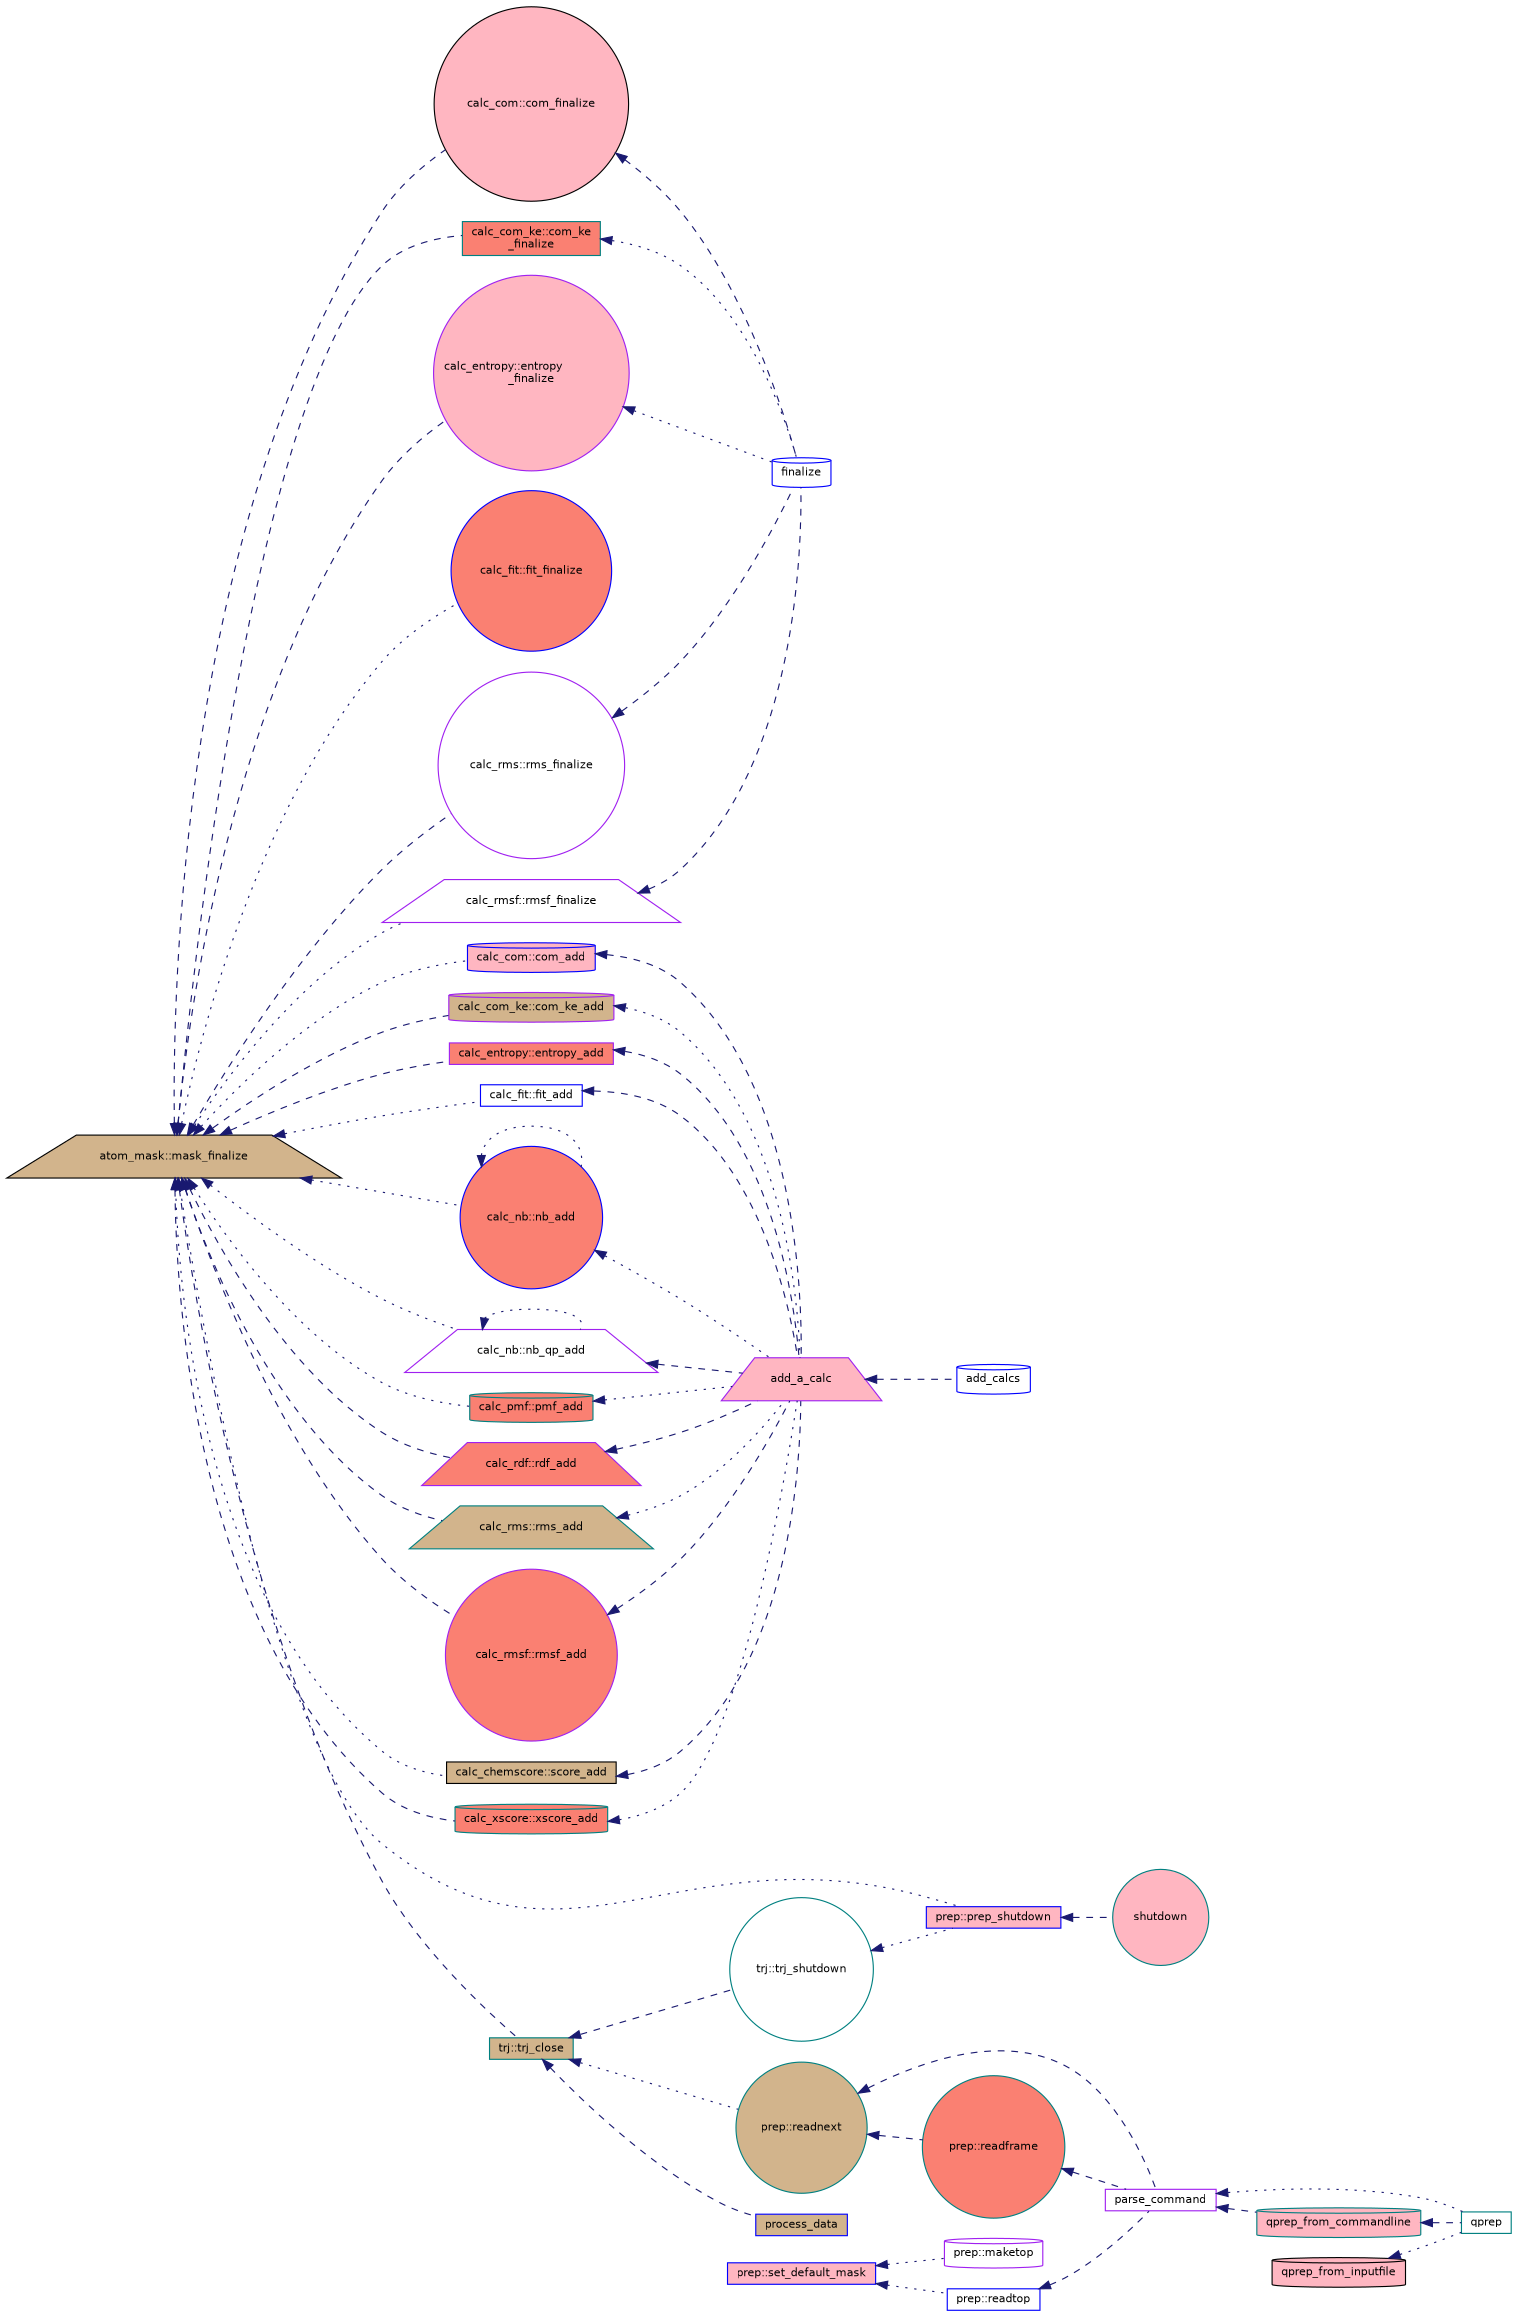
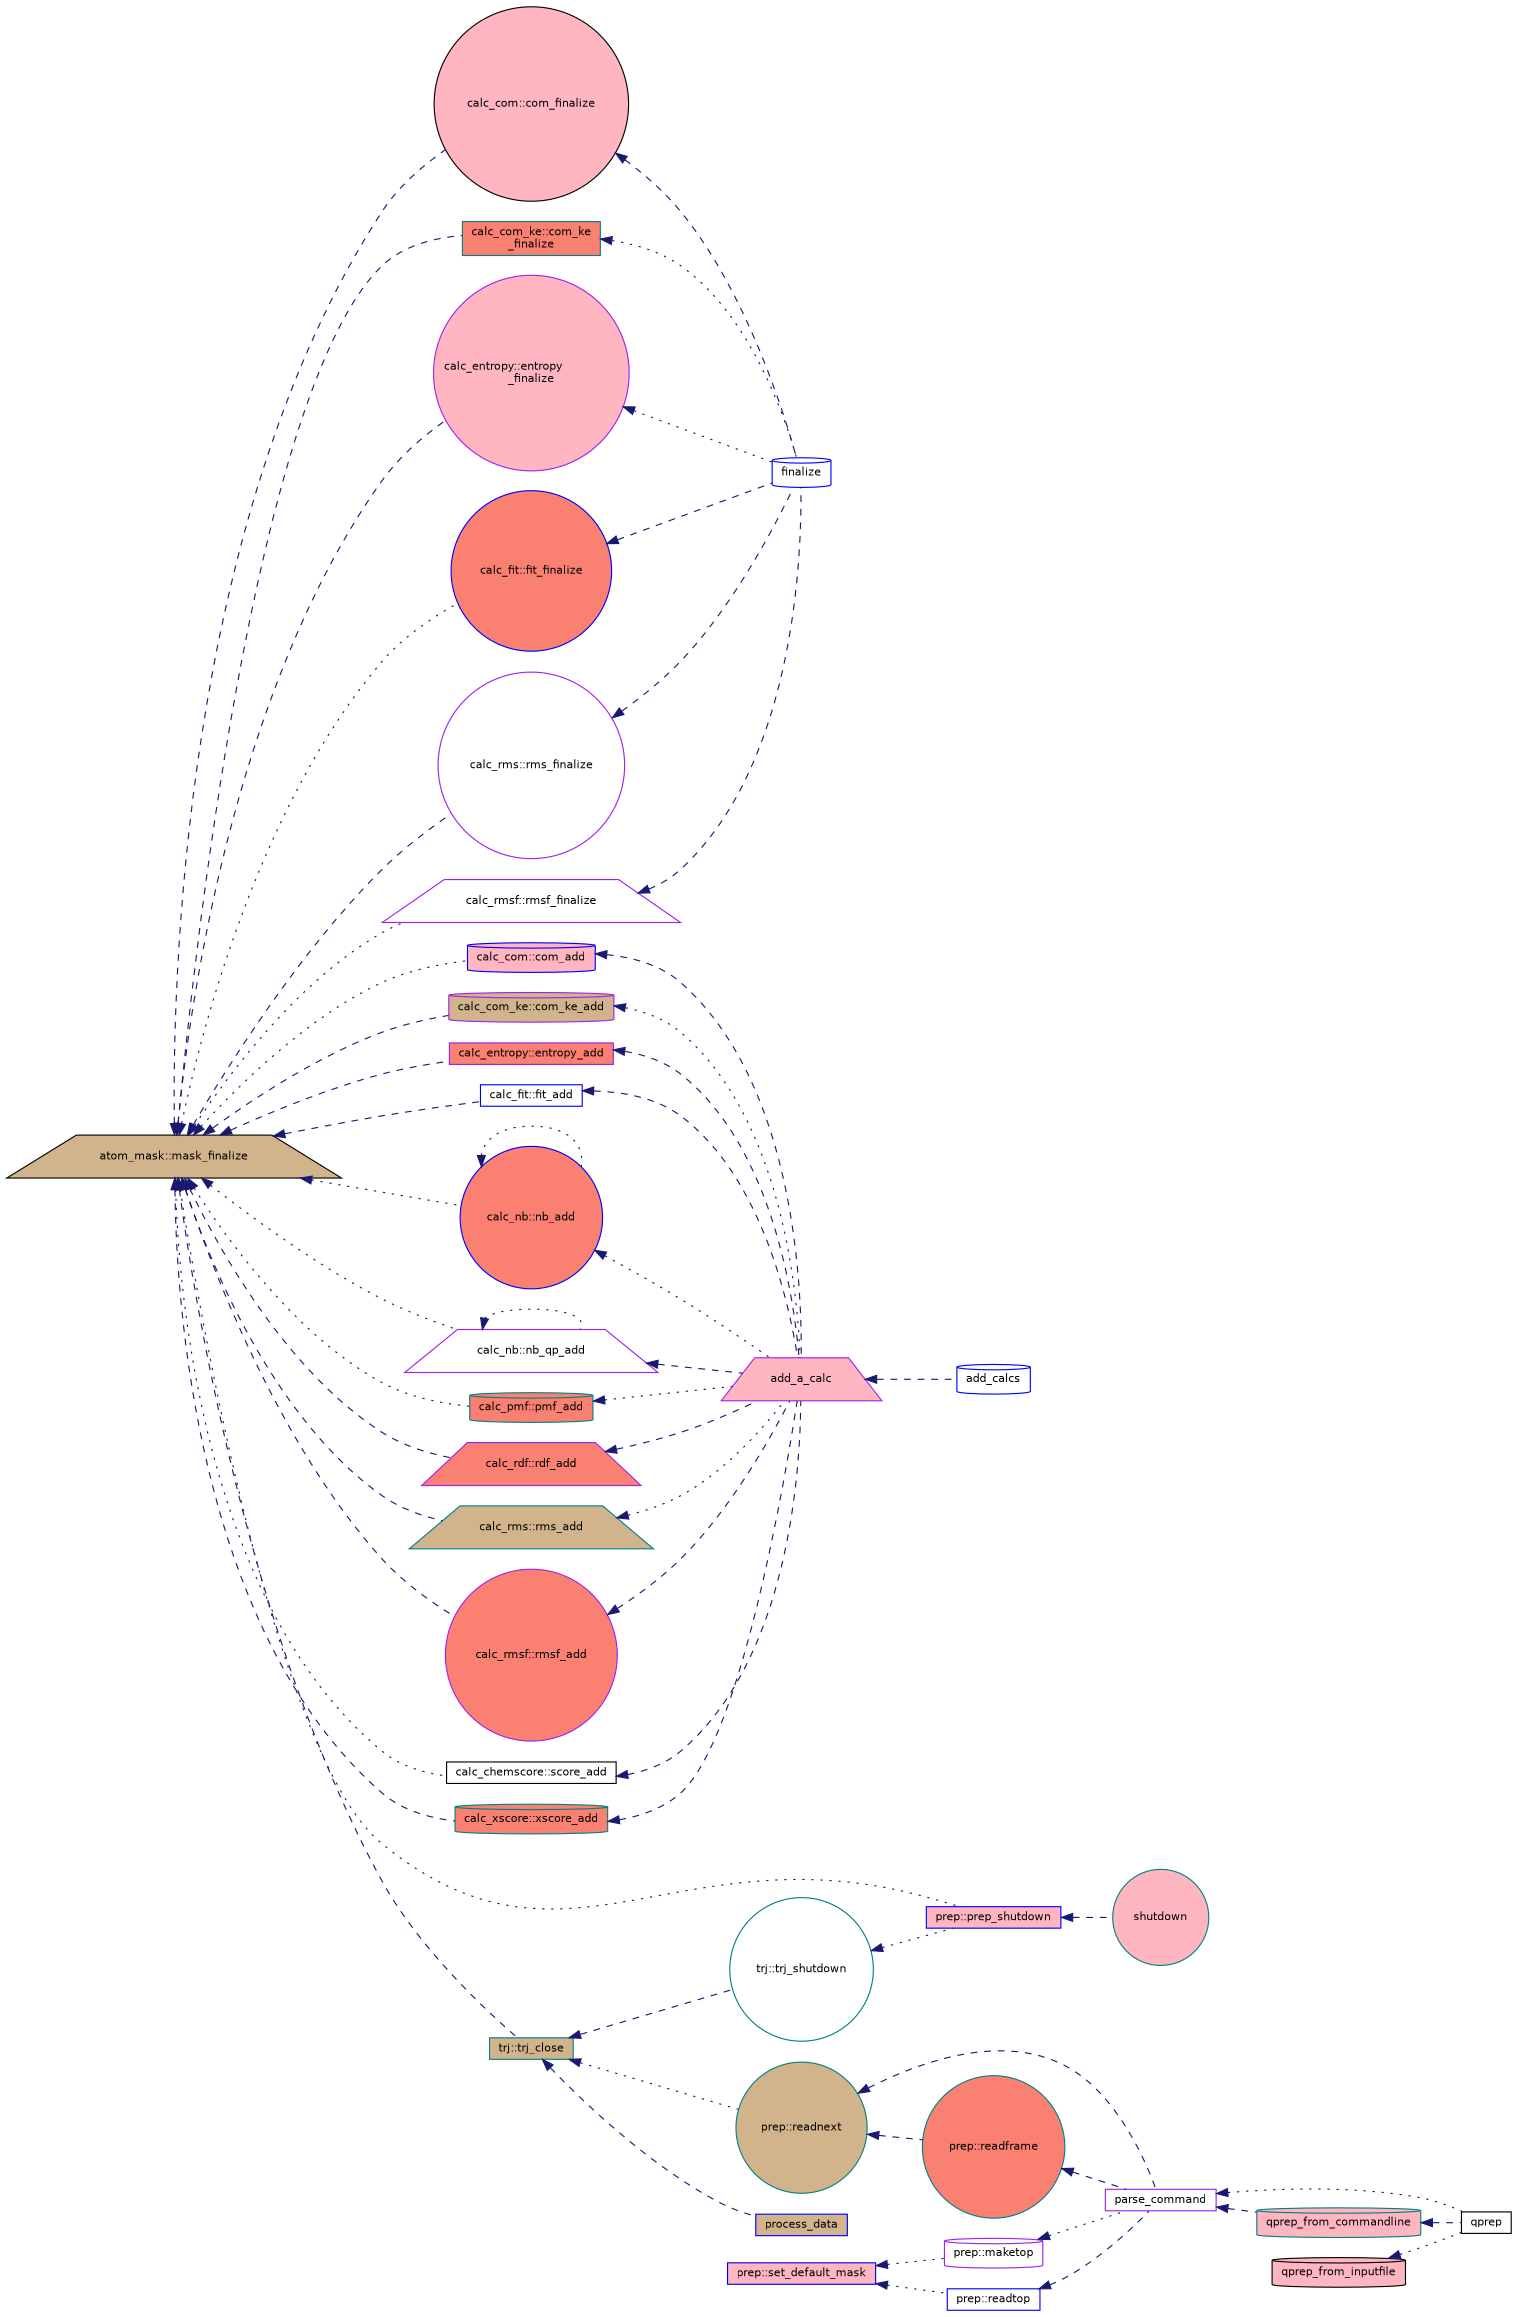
edge "finalize" -> "calc_fit::fit_finalize": added
edge "calc_fit::fit_add" -> "atom_mask::mask_finalize": style dotted -> dashed
edge "add_a_calc" -> "calc_xscore::xscore_add": style dotted -> dashed
node "calc_chemscore::score_add": fillcolor tan -> white
edge "parse_command" -> "prep::maketop": added
node "qprep": color teal -> black
